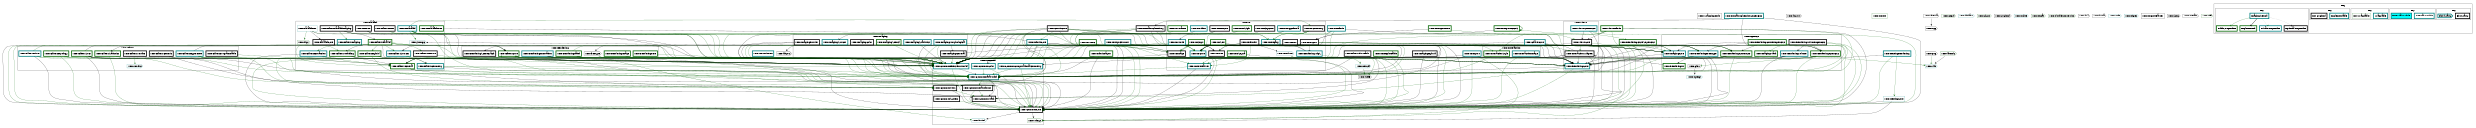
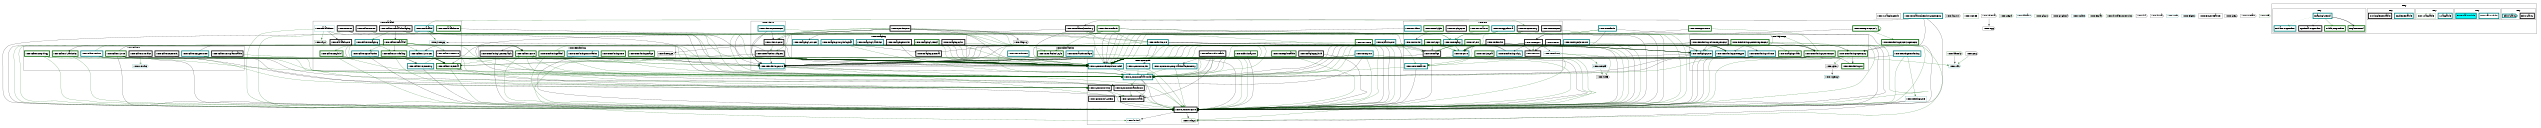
node "Not pugixml": label "Not pugixml" -> "Not implementable"
edge "VTK::ImagingStencil" -> "VTK::libproj": now "VTK::GeovisCore" -> "VTK::libproj"
edge "VTK::RenderingUI" -> "VTK::InteractionWidgets": now "VTK::RenderingUI" -> "VTK::RenderingCore"
